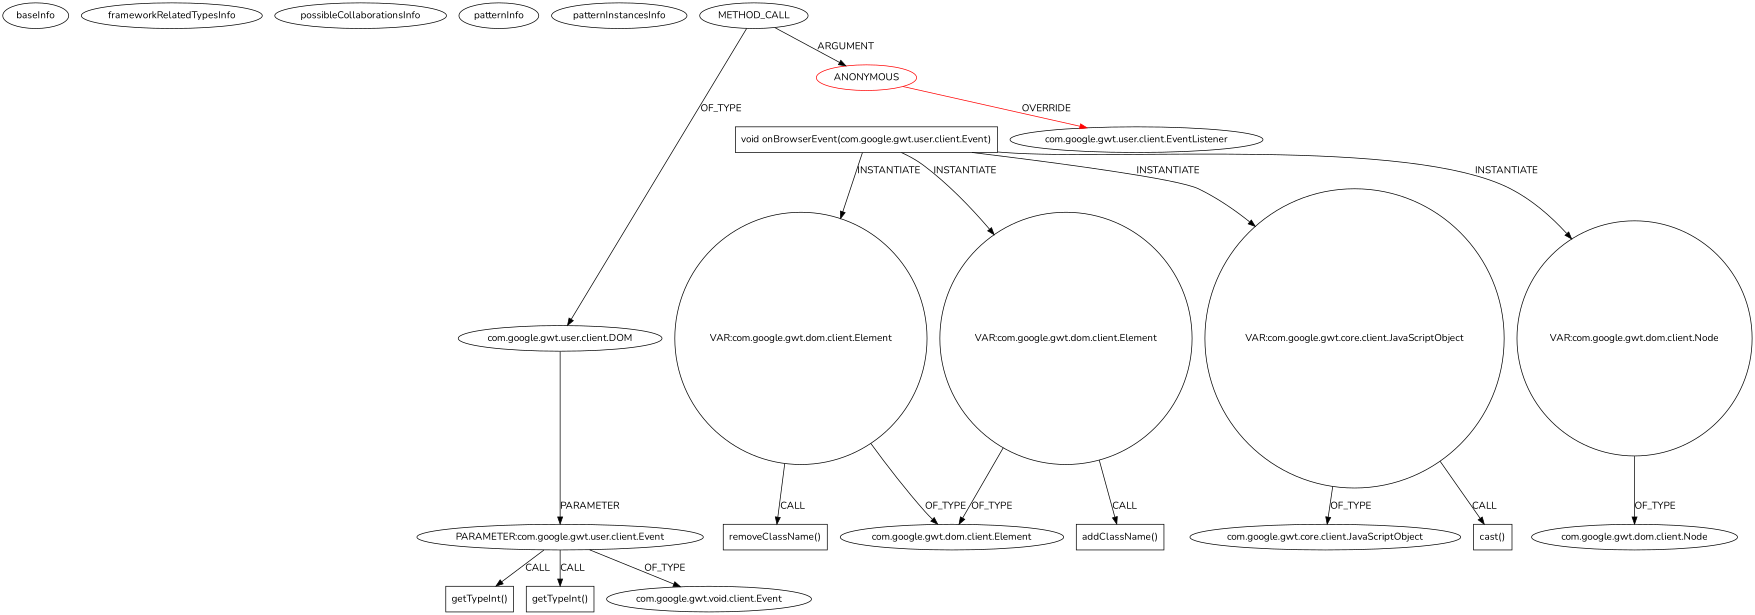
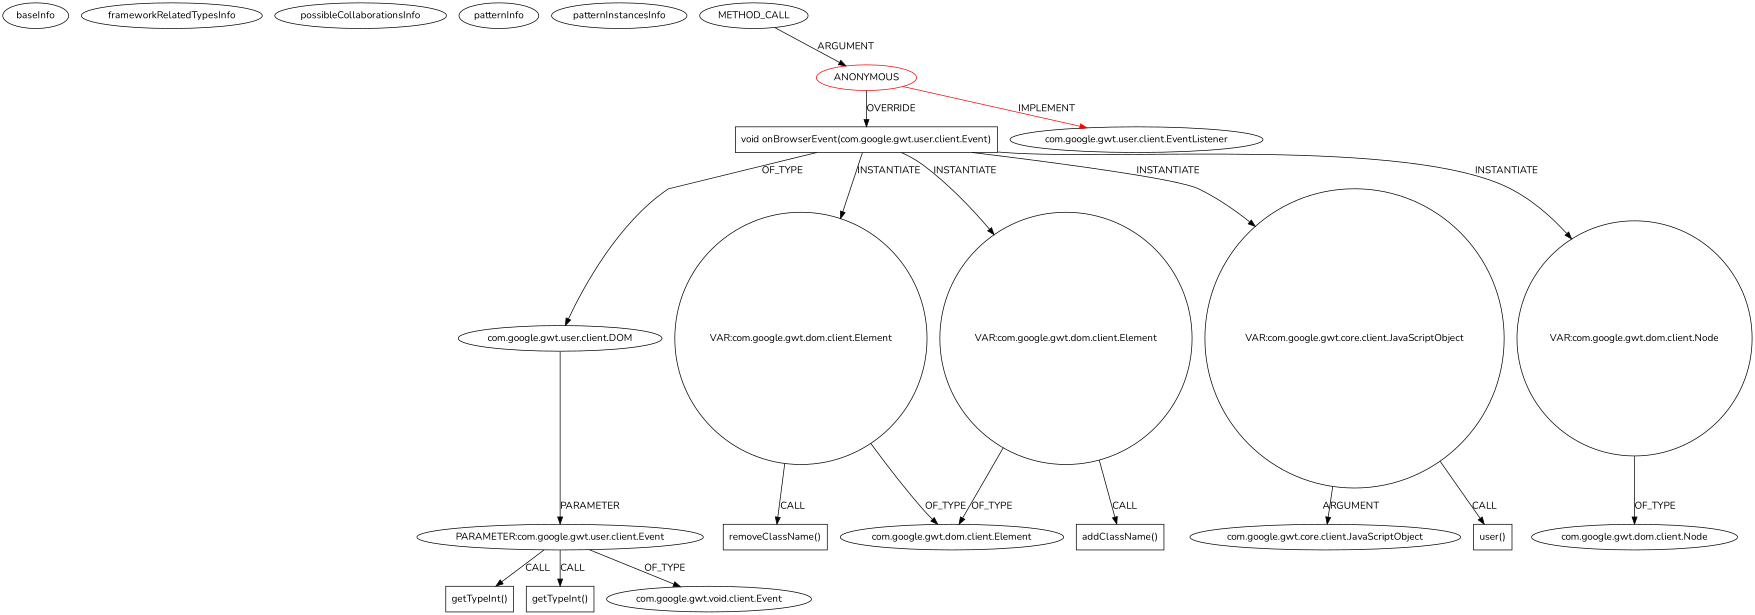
edge "ANONYMOUS" -> "void onBrowserEvent(com.google.gwt.user.client.Event)": added, label "OVERRIDE"
edge "ANONYMOUS" -> "com.google.gwt.user.client.EventListener": label "OVERRIDE" -> "IMPLEMENT"
edge "METHOD_CALL" -> "com.google.gwt.user.client.DOM": now "void onBrowserEvent(com.google.gwt.user.client.Event)" -> "com.google.gwt.user.client.DOM"
edge "VAR:com.google.gwt.core.client.JavaScriptObject" -> "com.google.gwt.core.client.JavaScriptObject": label "OF_TYPE" -> "ARGUMENT"
node "cast()": label "cast()" -> "user()"
